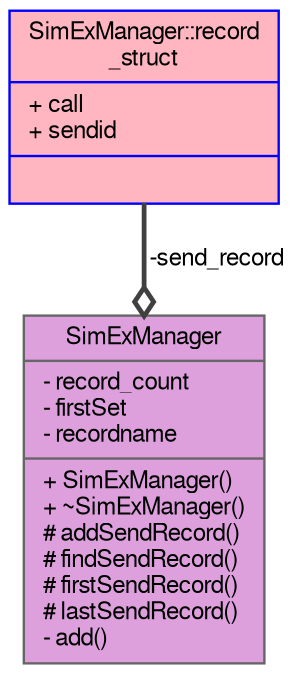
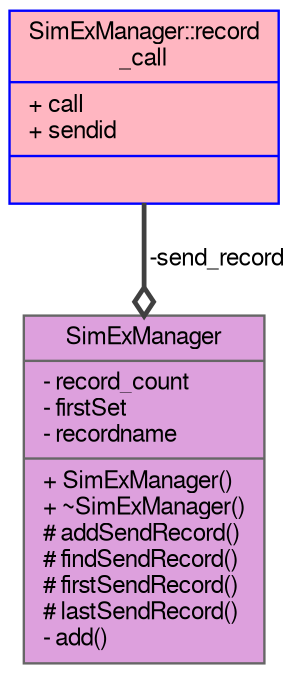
node "SimExManager::record": text "_struct" -> "_call"
